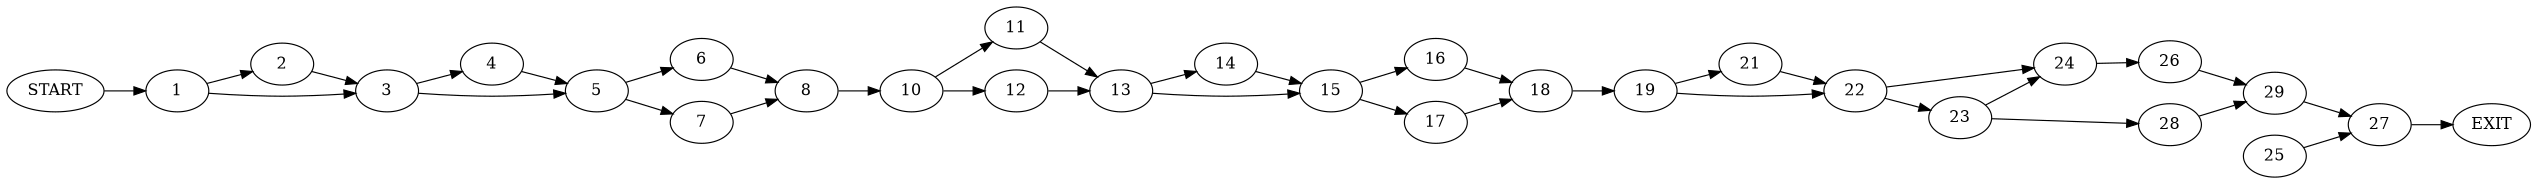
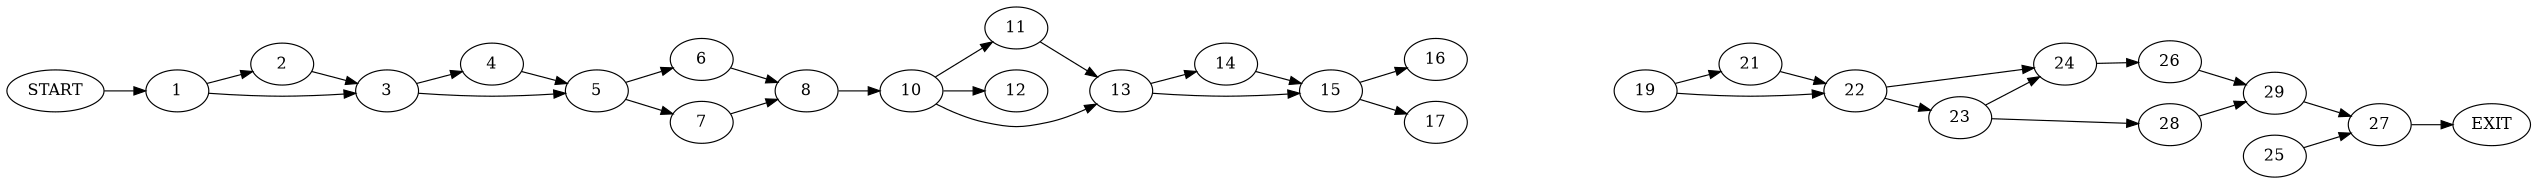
edge "12" -> "13": now "10" -> "13"
node "18": removed
